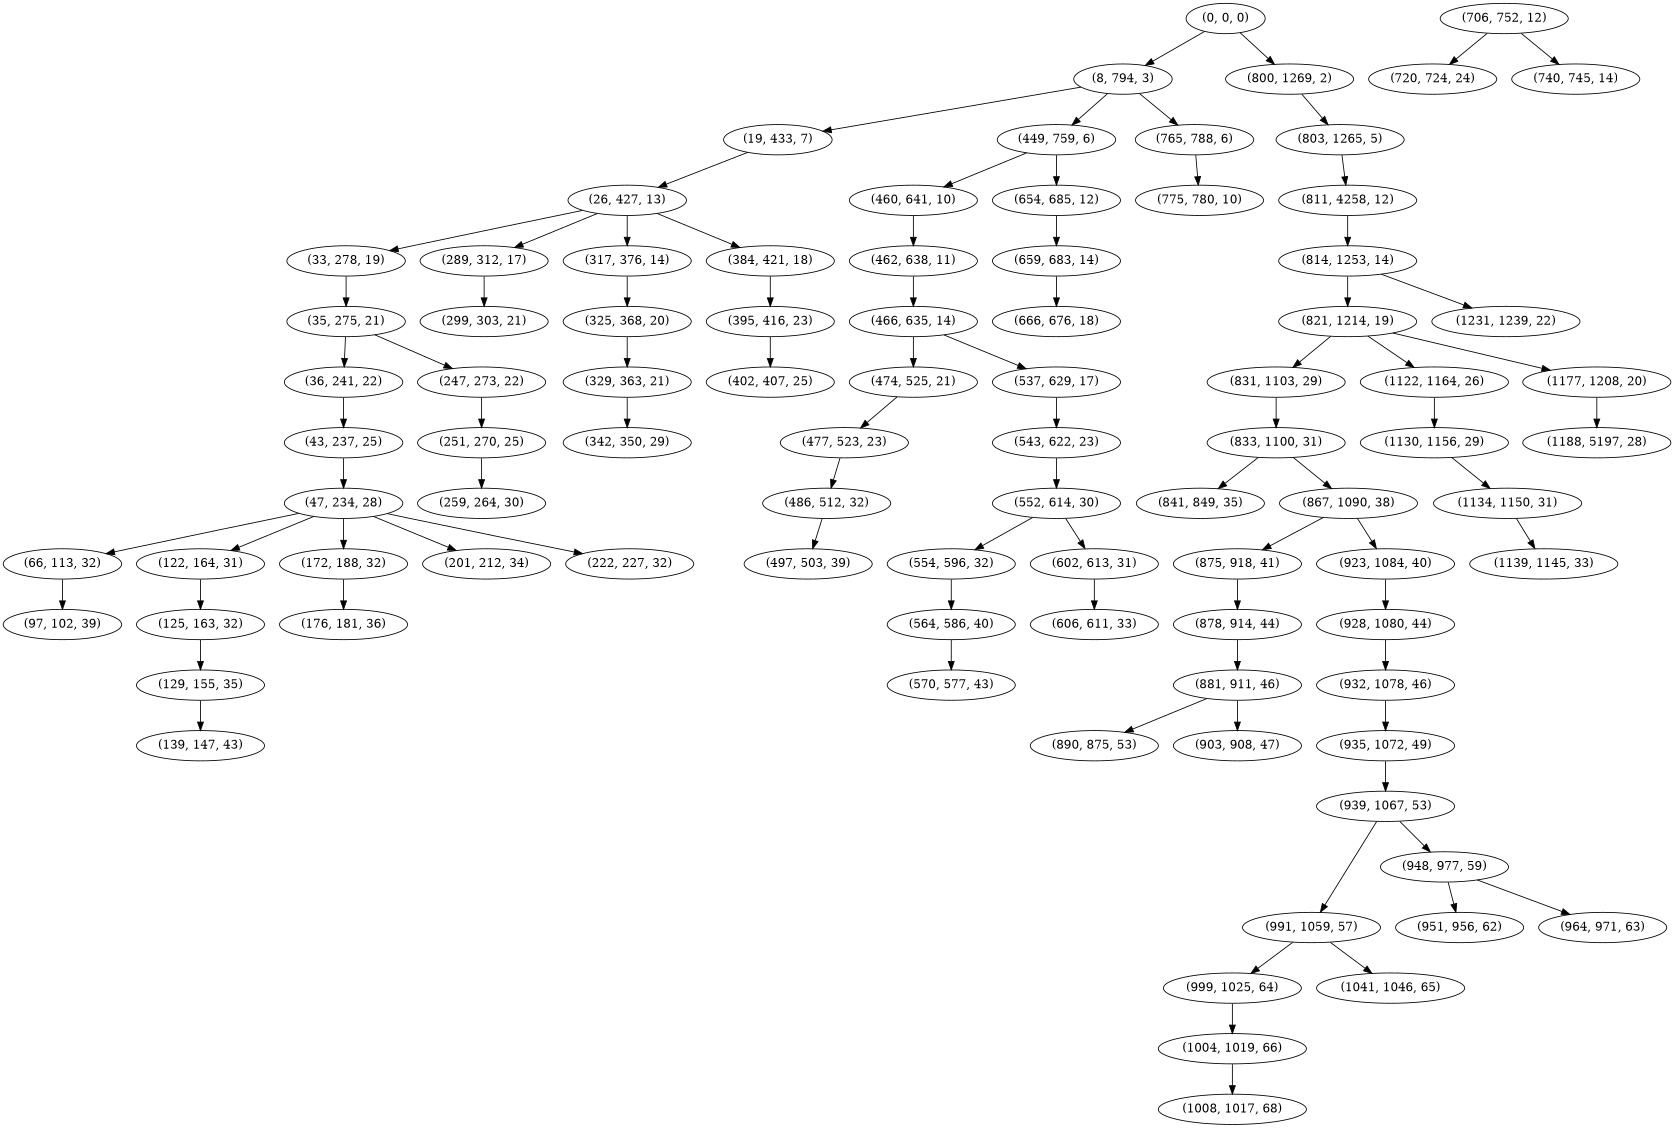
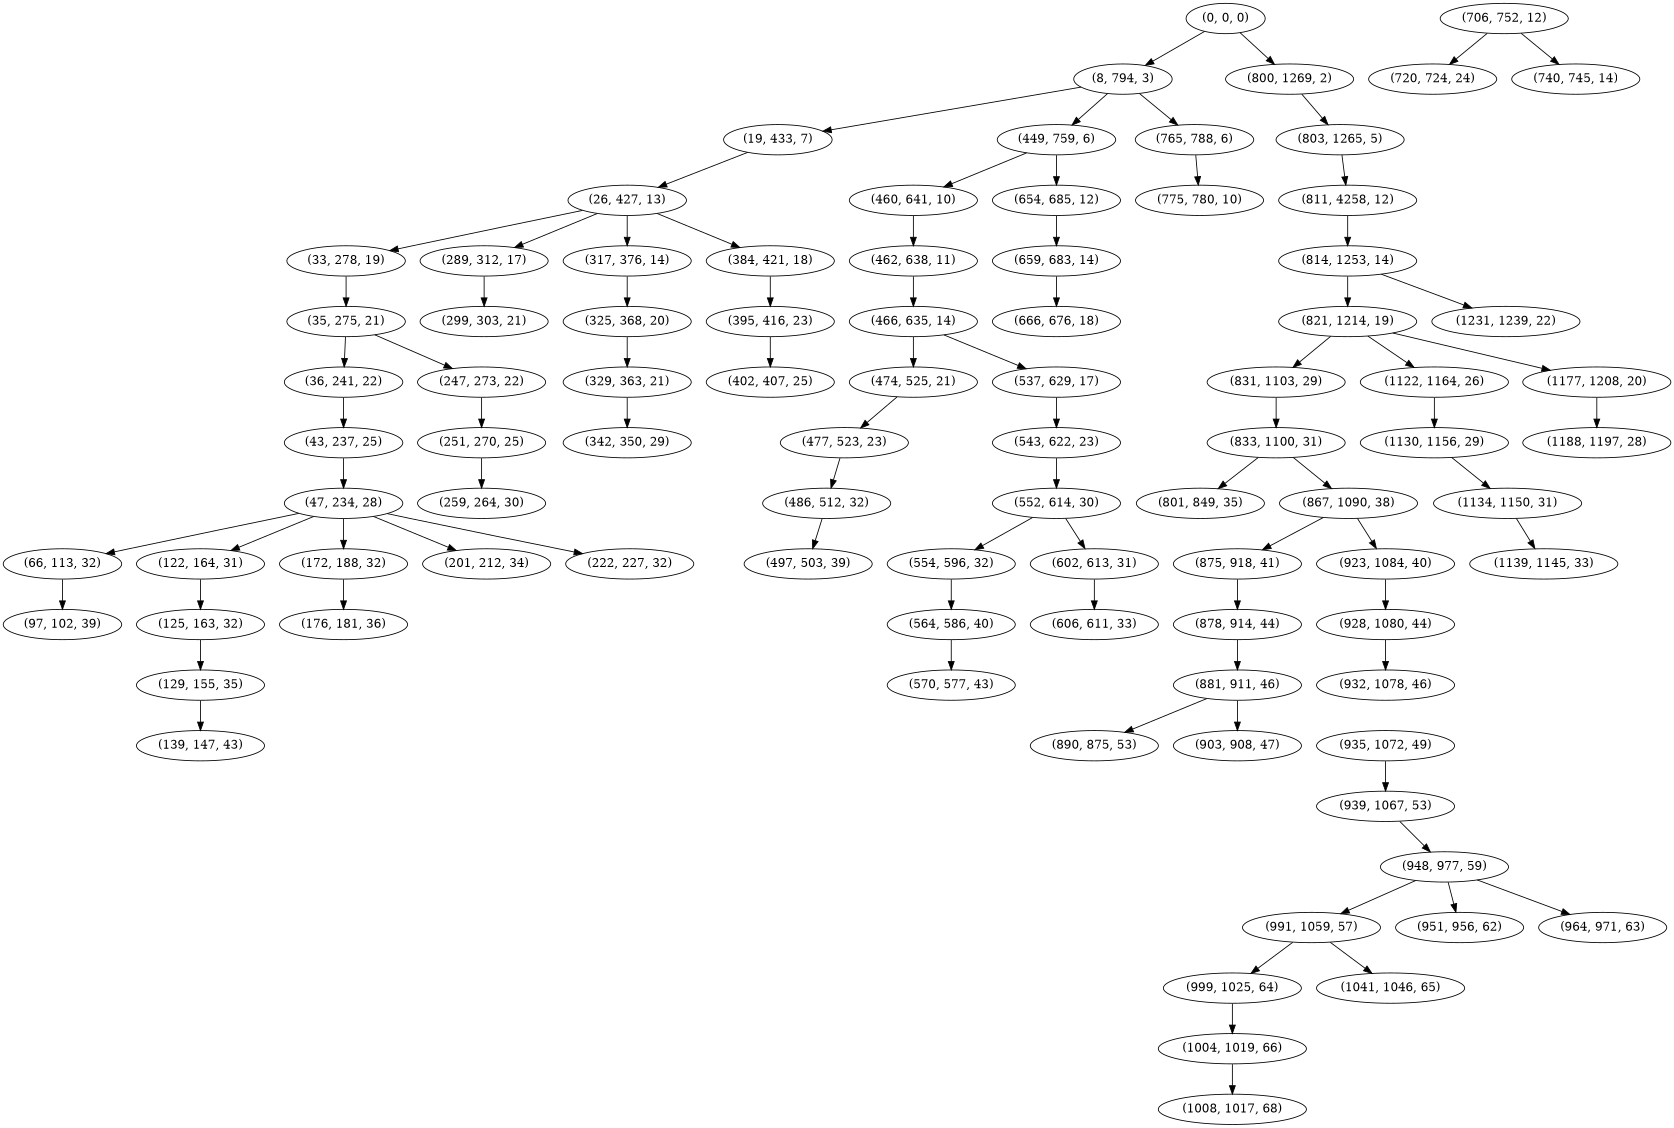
node "(1188, 5197, 28)": label "(1188, 5197, 28)" -> "(1188, 1197, 28)"
node "(841, 849, 35)": label "(841, 849, 35)" -> "(801, 849, 35)"
edge "(932, 1078, 46)" -> "(935, 1072, 49)": removed
edge "(939, 1067, 53)" -> "(991, 1059, 57)": now "(948, 977, 59)" -> "(991, 1059, 57)"
